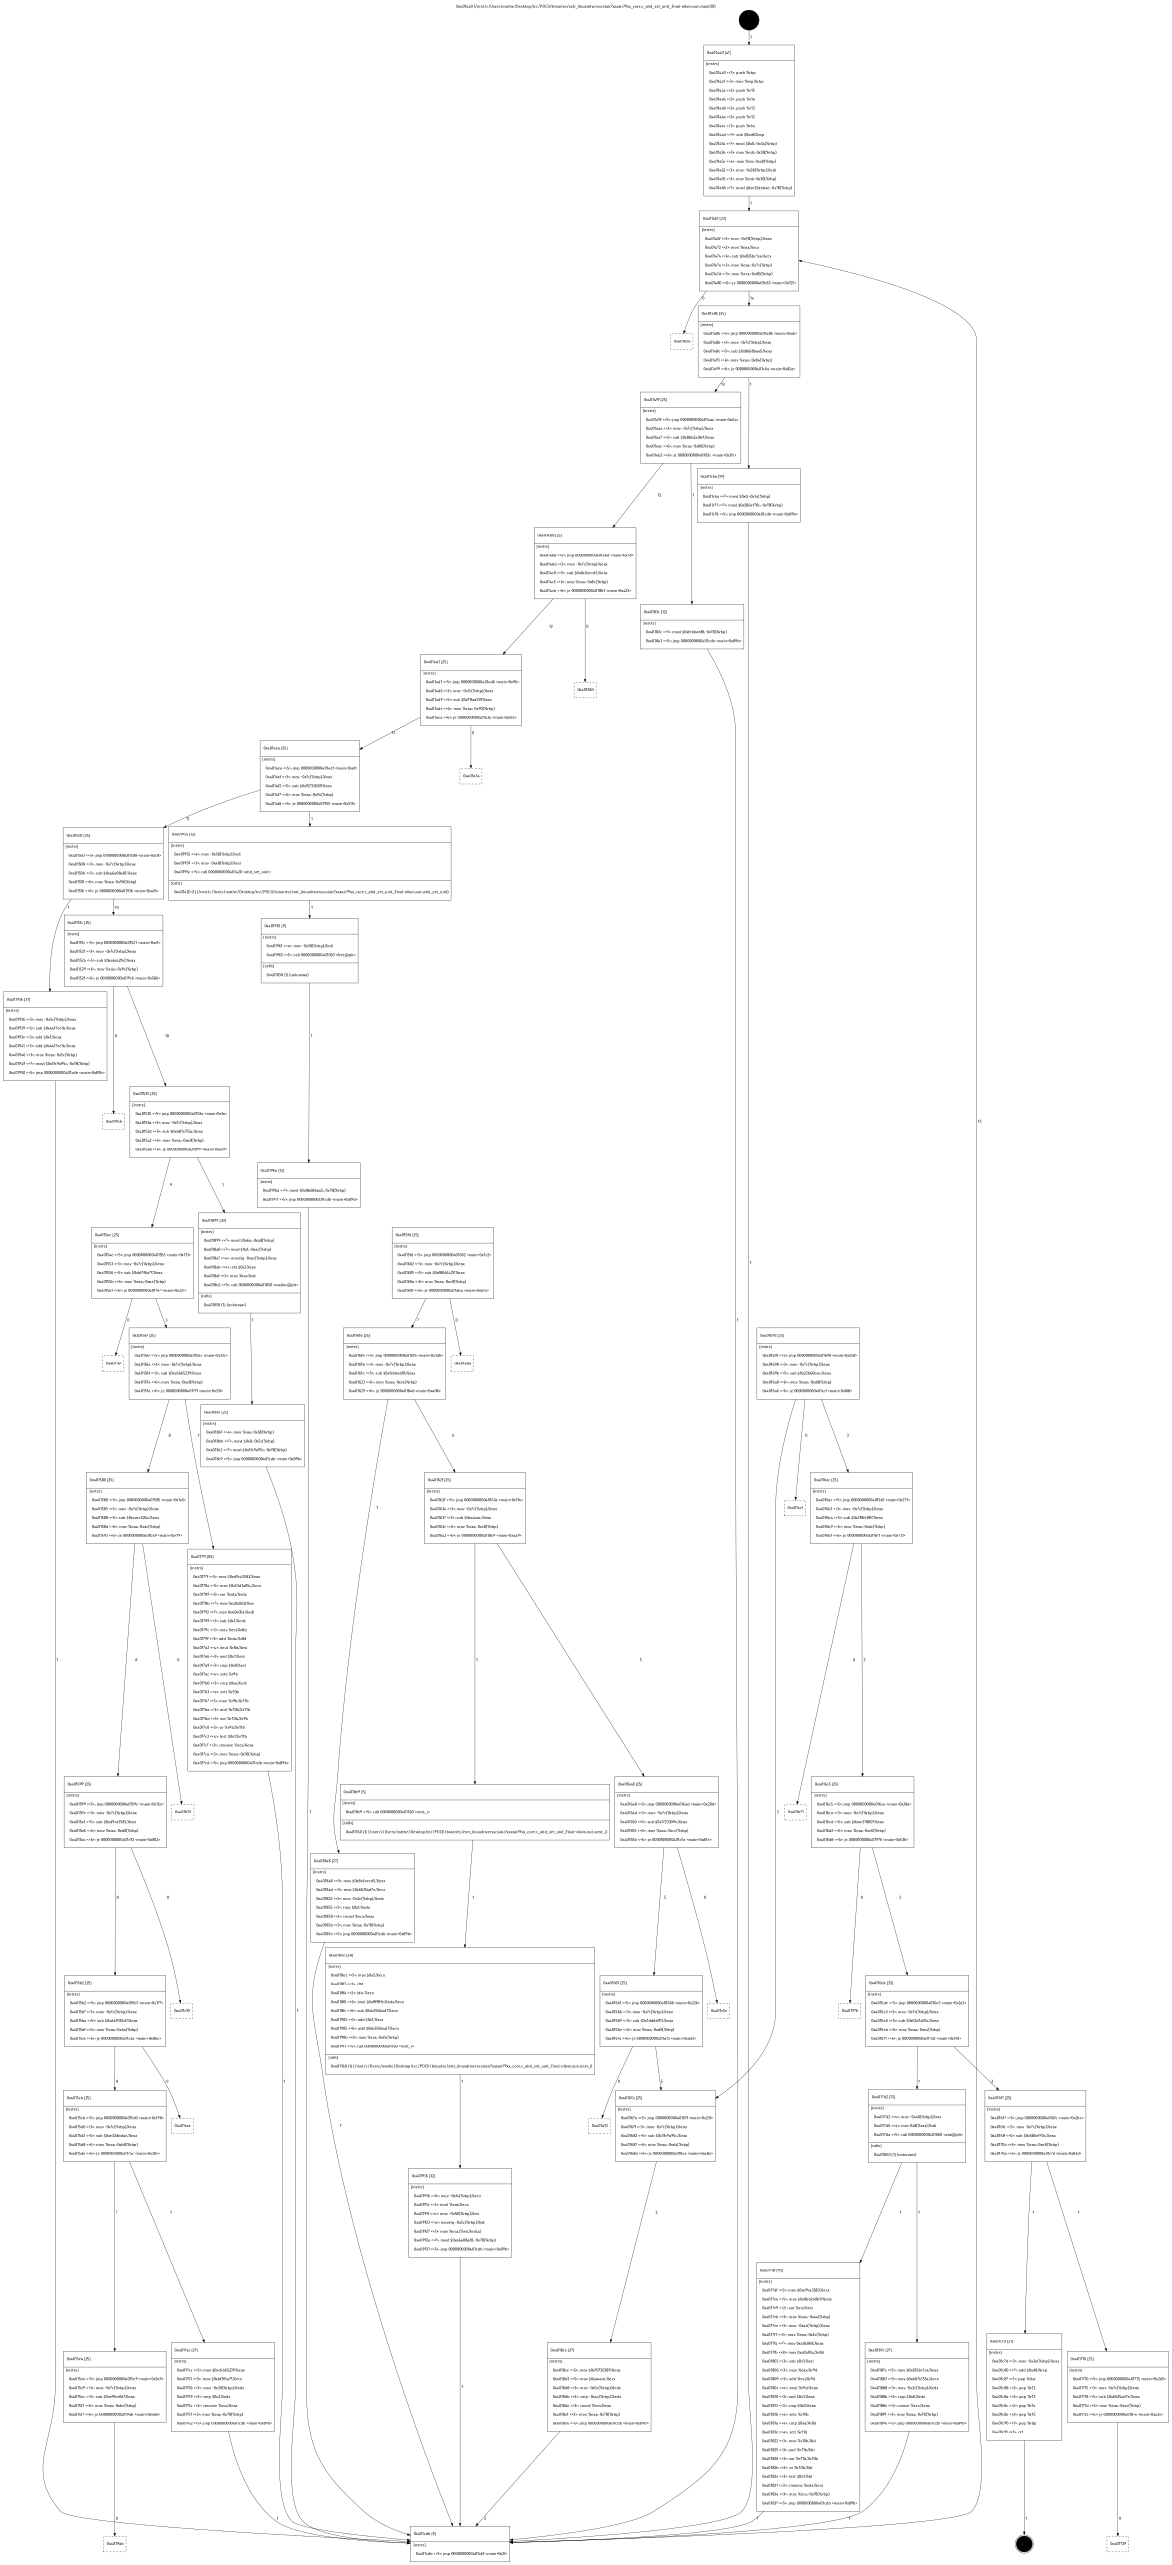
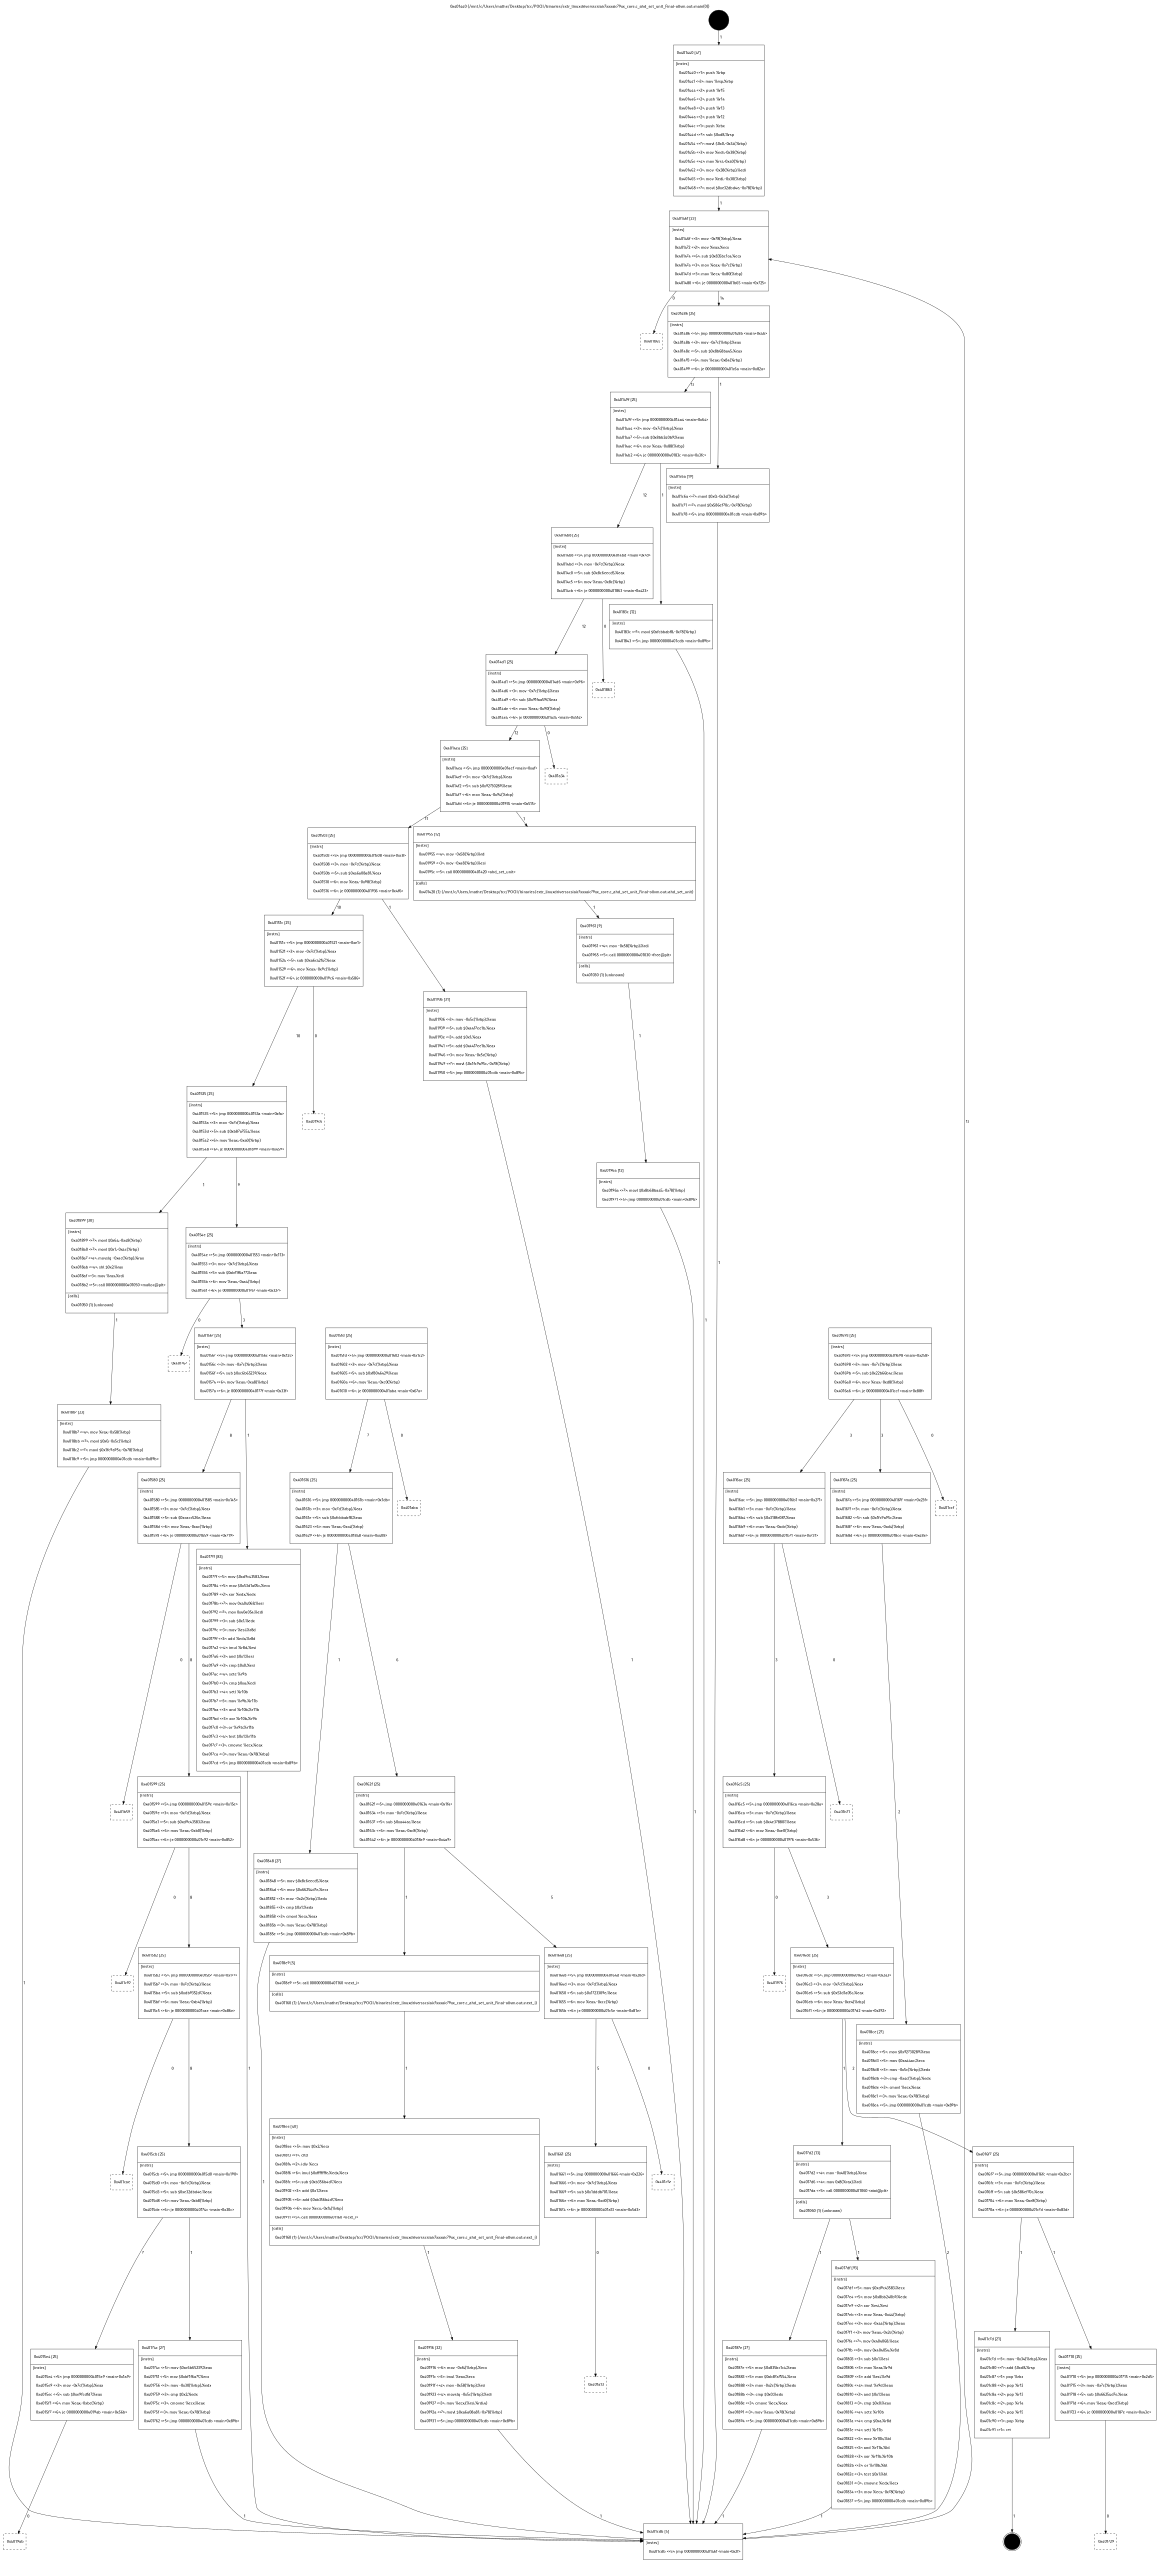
edge "0x401661 [25]" -> "0x40167a [25]": removed, label "5"
